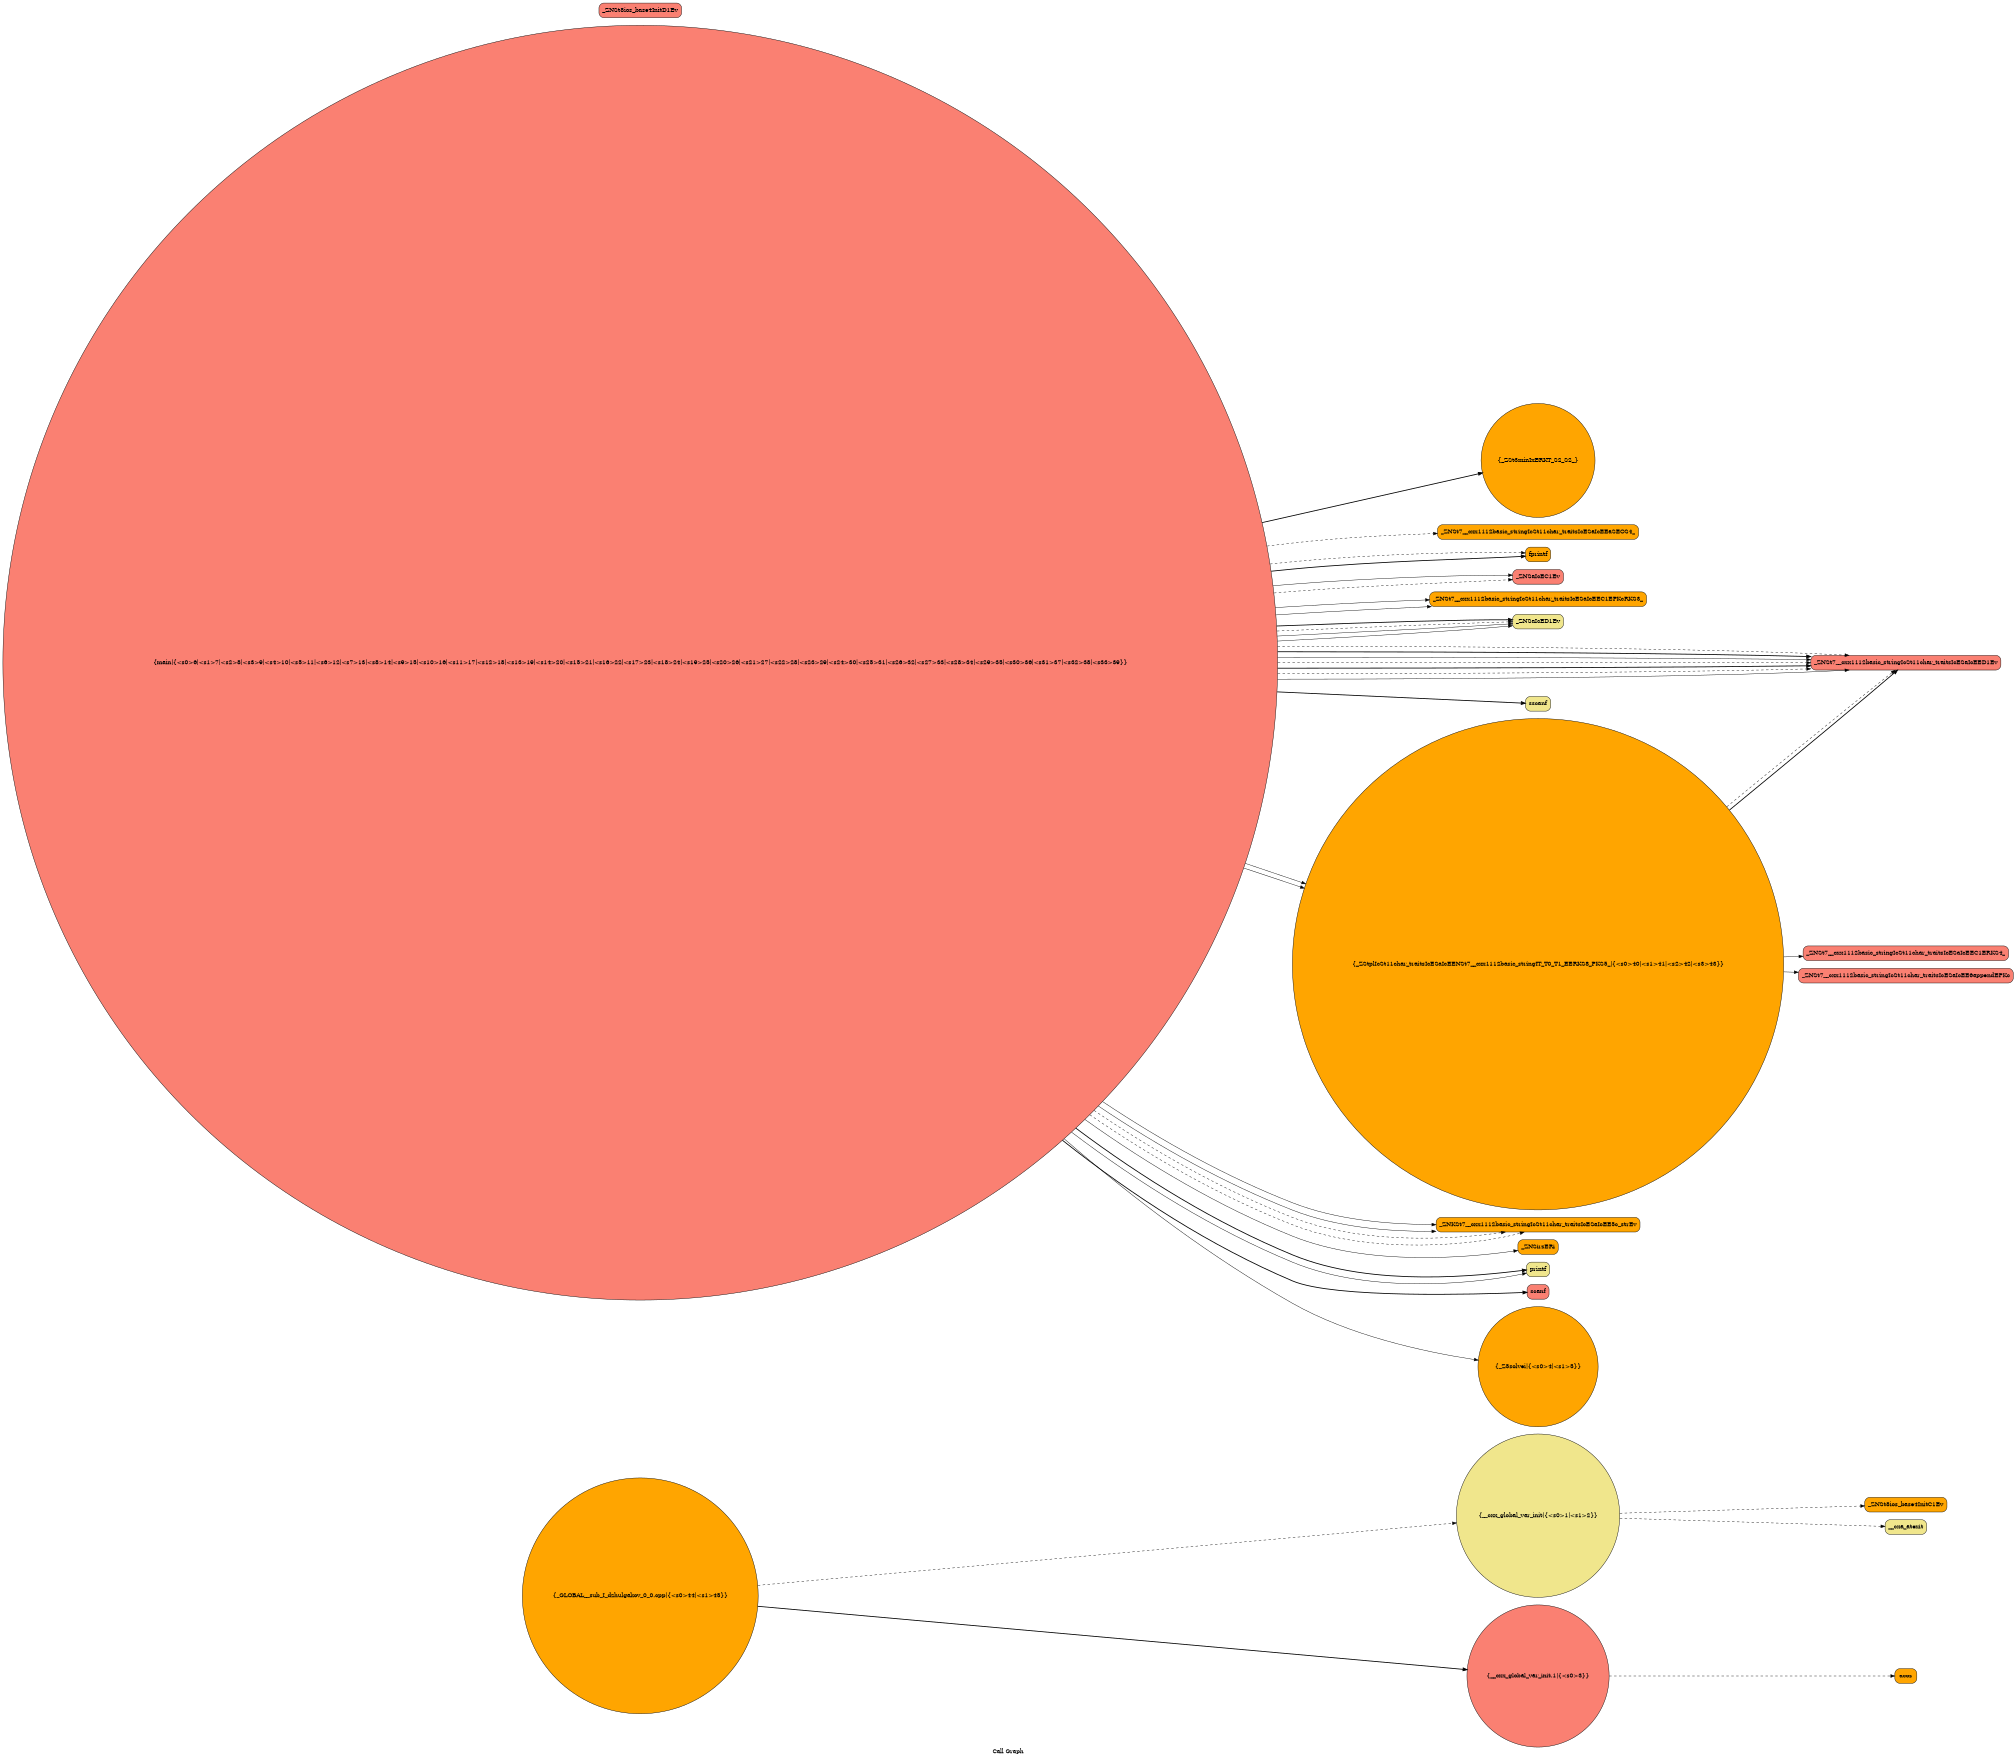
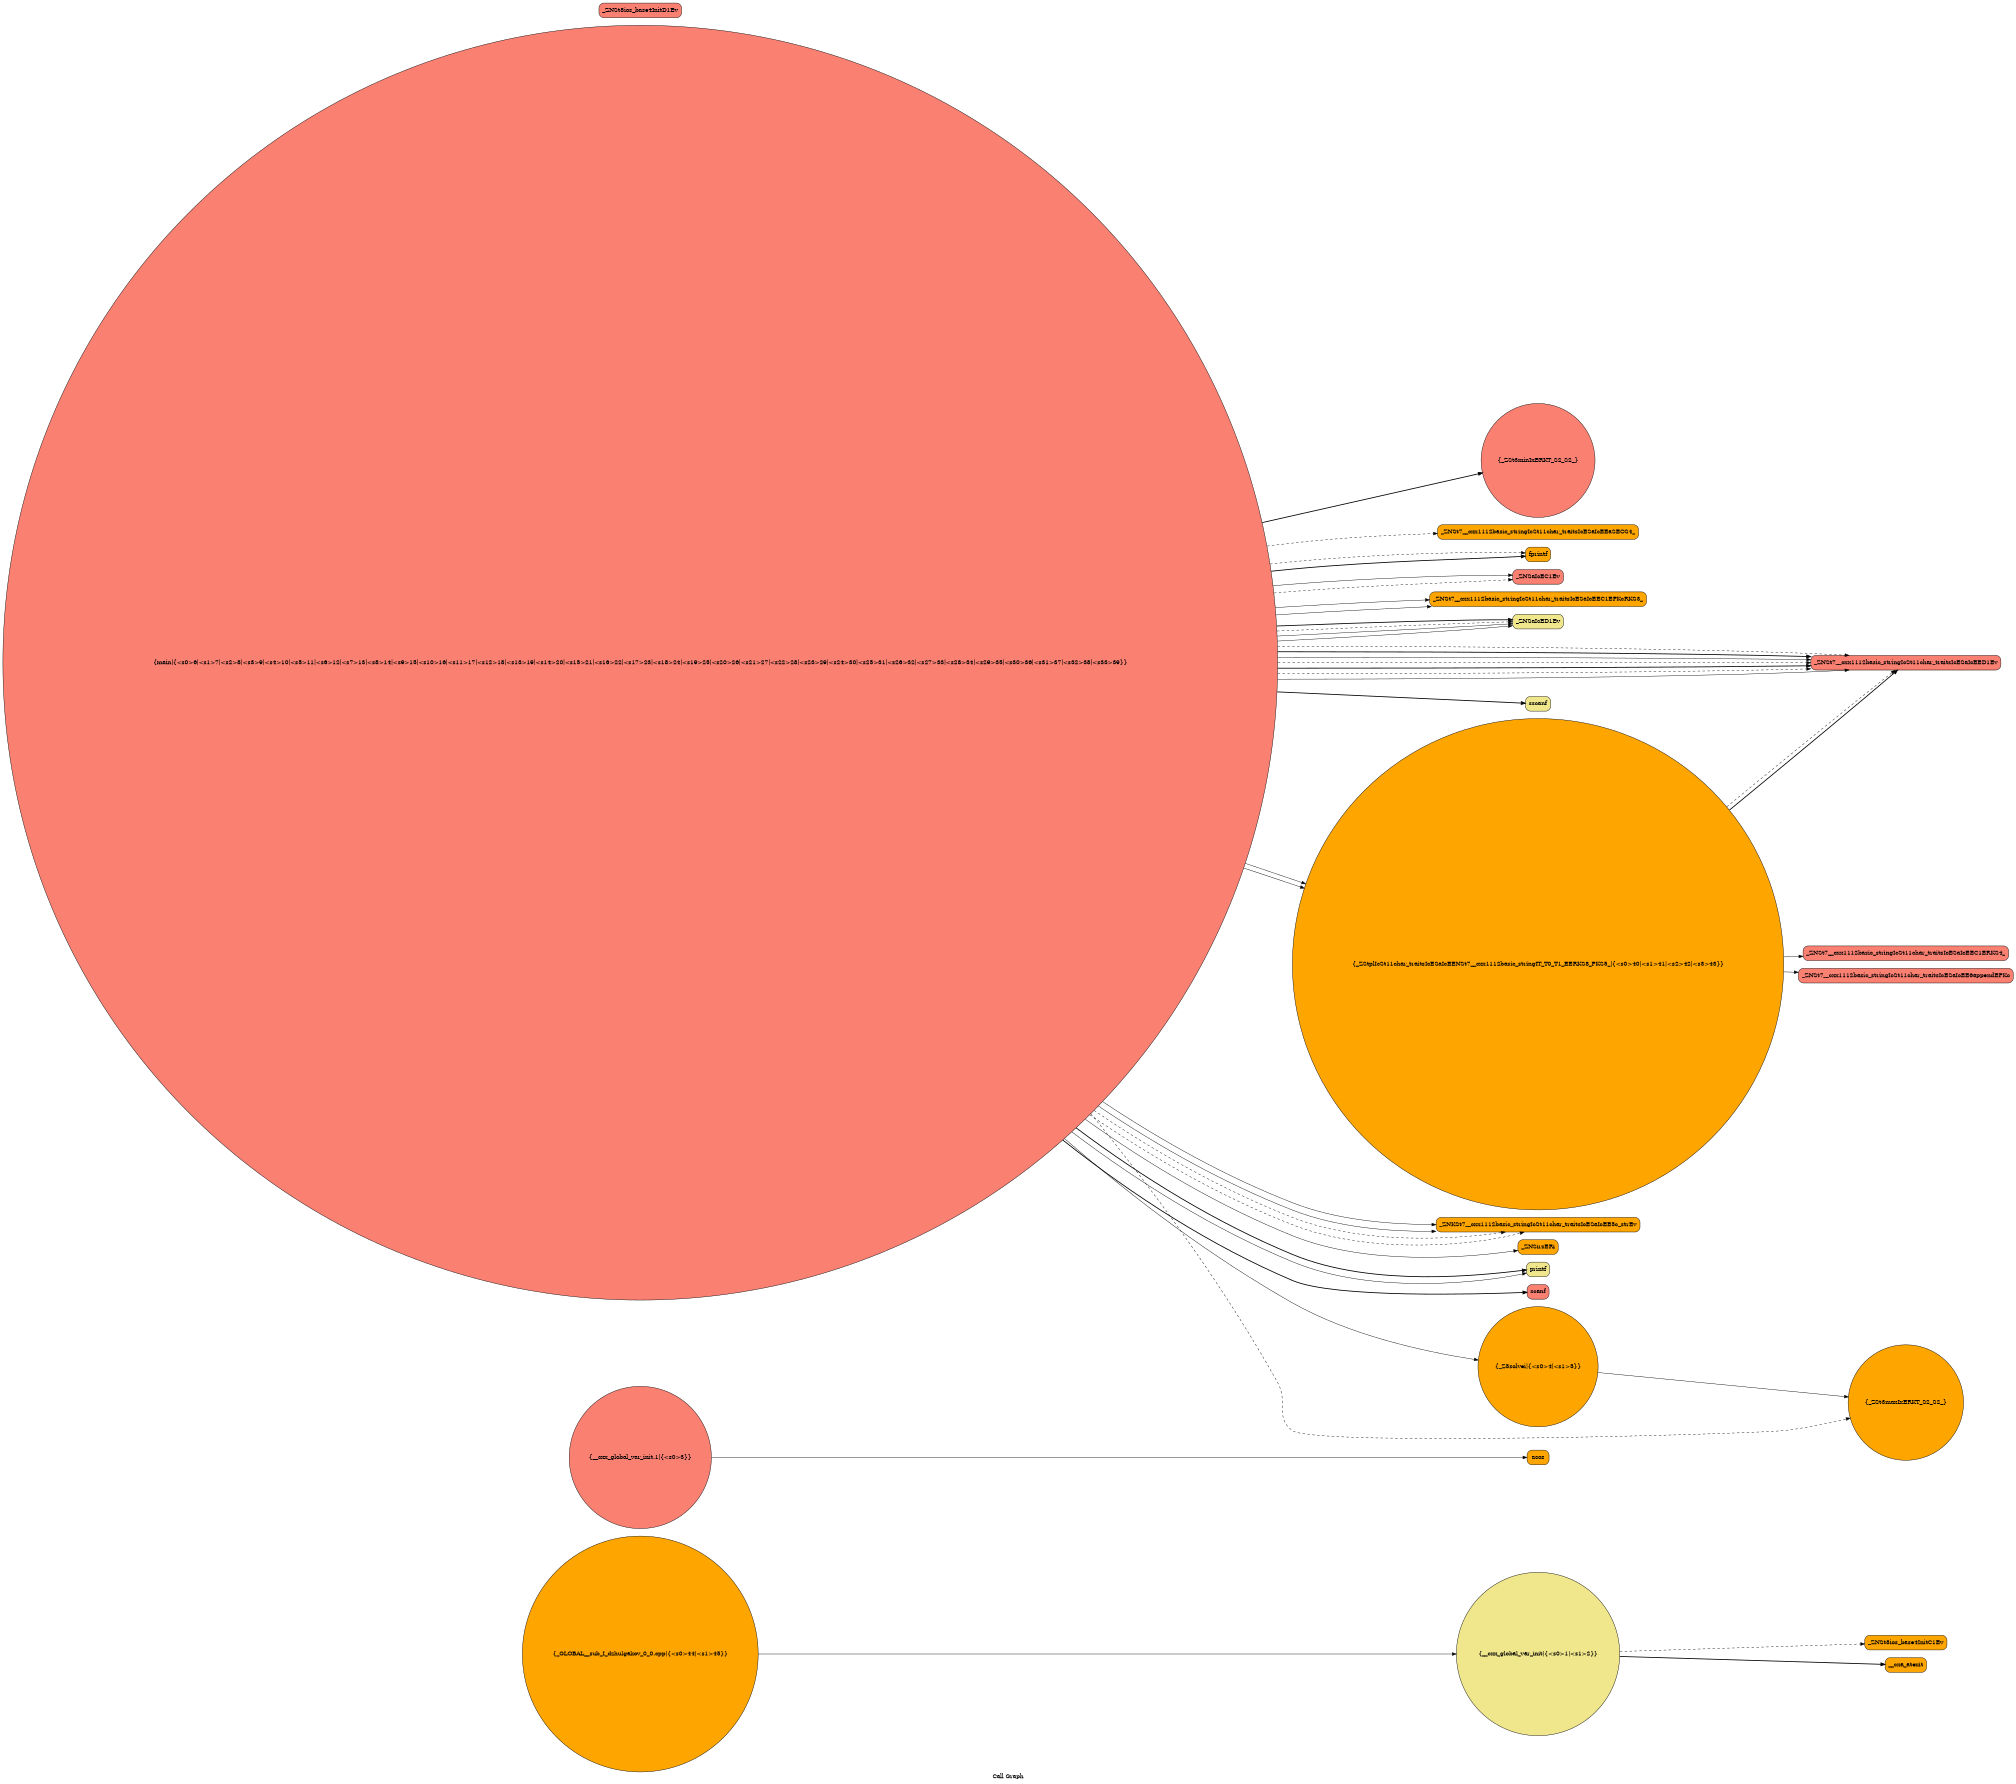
node "{_ZSt3minIxERKT_S2_S2_}": fillcolor orange -> salmon
node "{_ZSt3maxIxERKT_S2_S2_}": added
edge "{__cxx_global_var_init|{<s0>1|<s1>2}}" -> "__cxa_atexit": style dashed -> bold
node "__cxa_atexit": fillcolor khaki -> orange
edge "{_GLOBAL__sub_I_dzhulgakov_0_0.cpp|{<s0>44|<s1>45}}" -> "{__cxx_global_var_init|{<s0>1|<s1>2}}": style dashed -> solid
edge "{_GLOBAL__sub_I_dzhulgakov_0_0.cpp|{<s0>44|<s1>45}}" -> "{__cxx_global_var_init.1|{<s0>3}}": removed
edge "{__cxx_global_var_init.1|{<s0>3}}" -> "acos": style dashed -> solid
